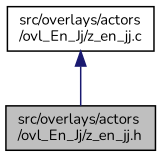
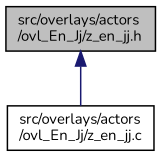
edge "src/overlays/actors /ovl_En_Jj/z_en_jj.h" -> "src/overlays/actors /ovl_En_Jj/z_en_jj.c": reversed
